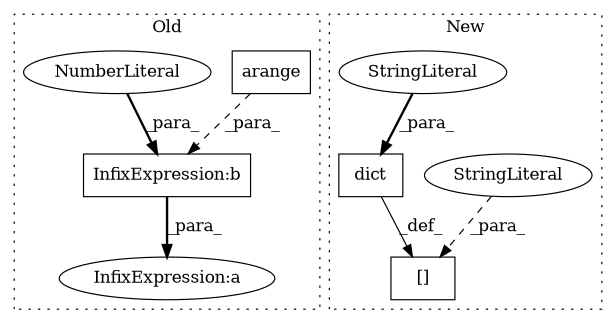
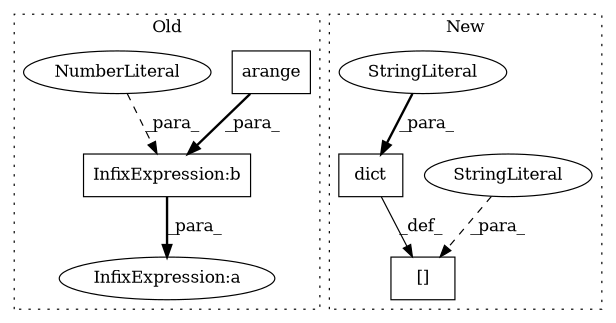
edge "NumberLiteral" -> "InfixExpression:b": style bold -> dashed
edge "arange" -> "InfixExpression:b": style dashed -> bold
